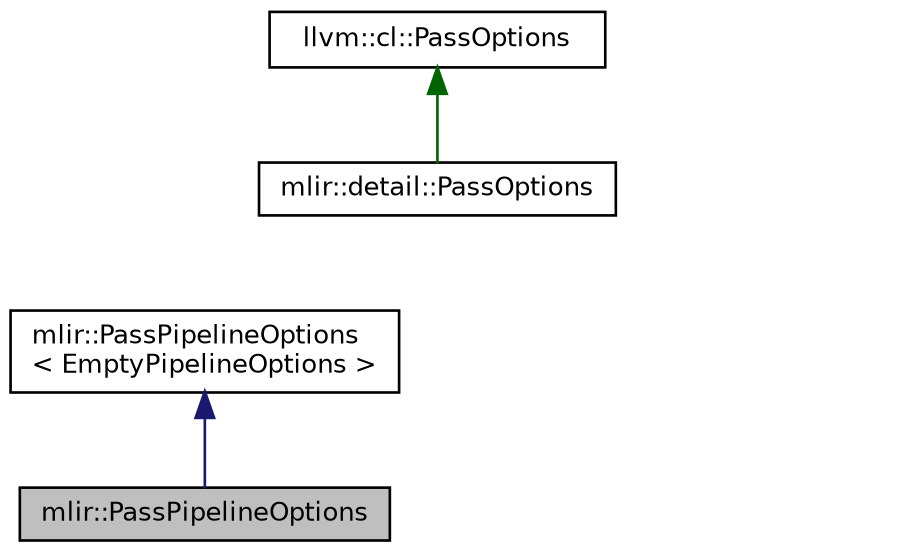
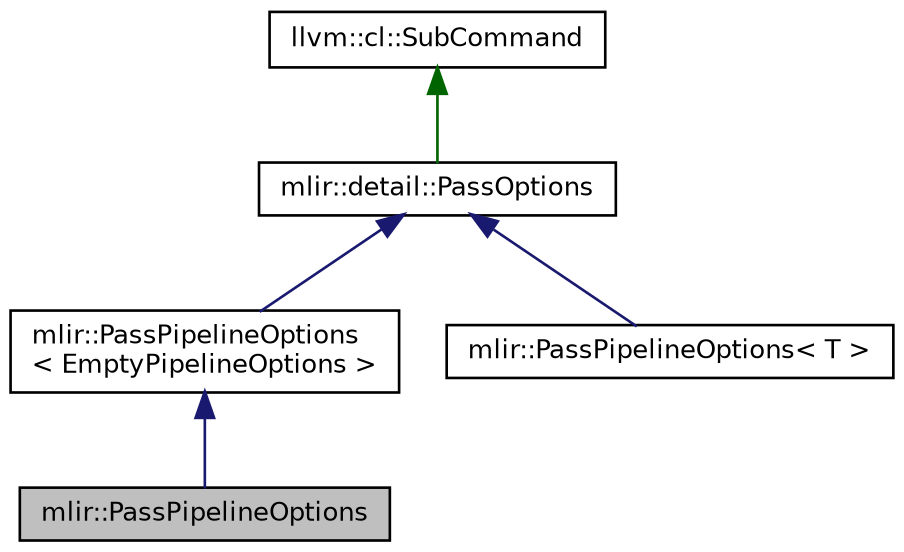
node "llvm::cl::PassOptions": label "llvm::cl::PassOptions" -> "llvm::cl::SubCommand"
edge "mlir::PassPipelineOptions < EmptyPipelineOptions >" -> "mlir::detail::PassOptions": added
node "mlir::PassPipelineOptions< T >": added
